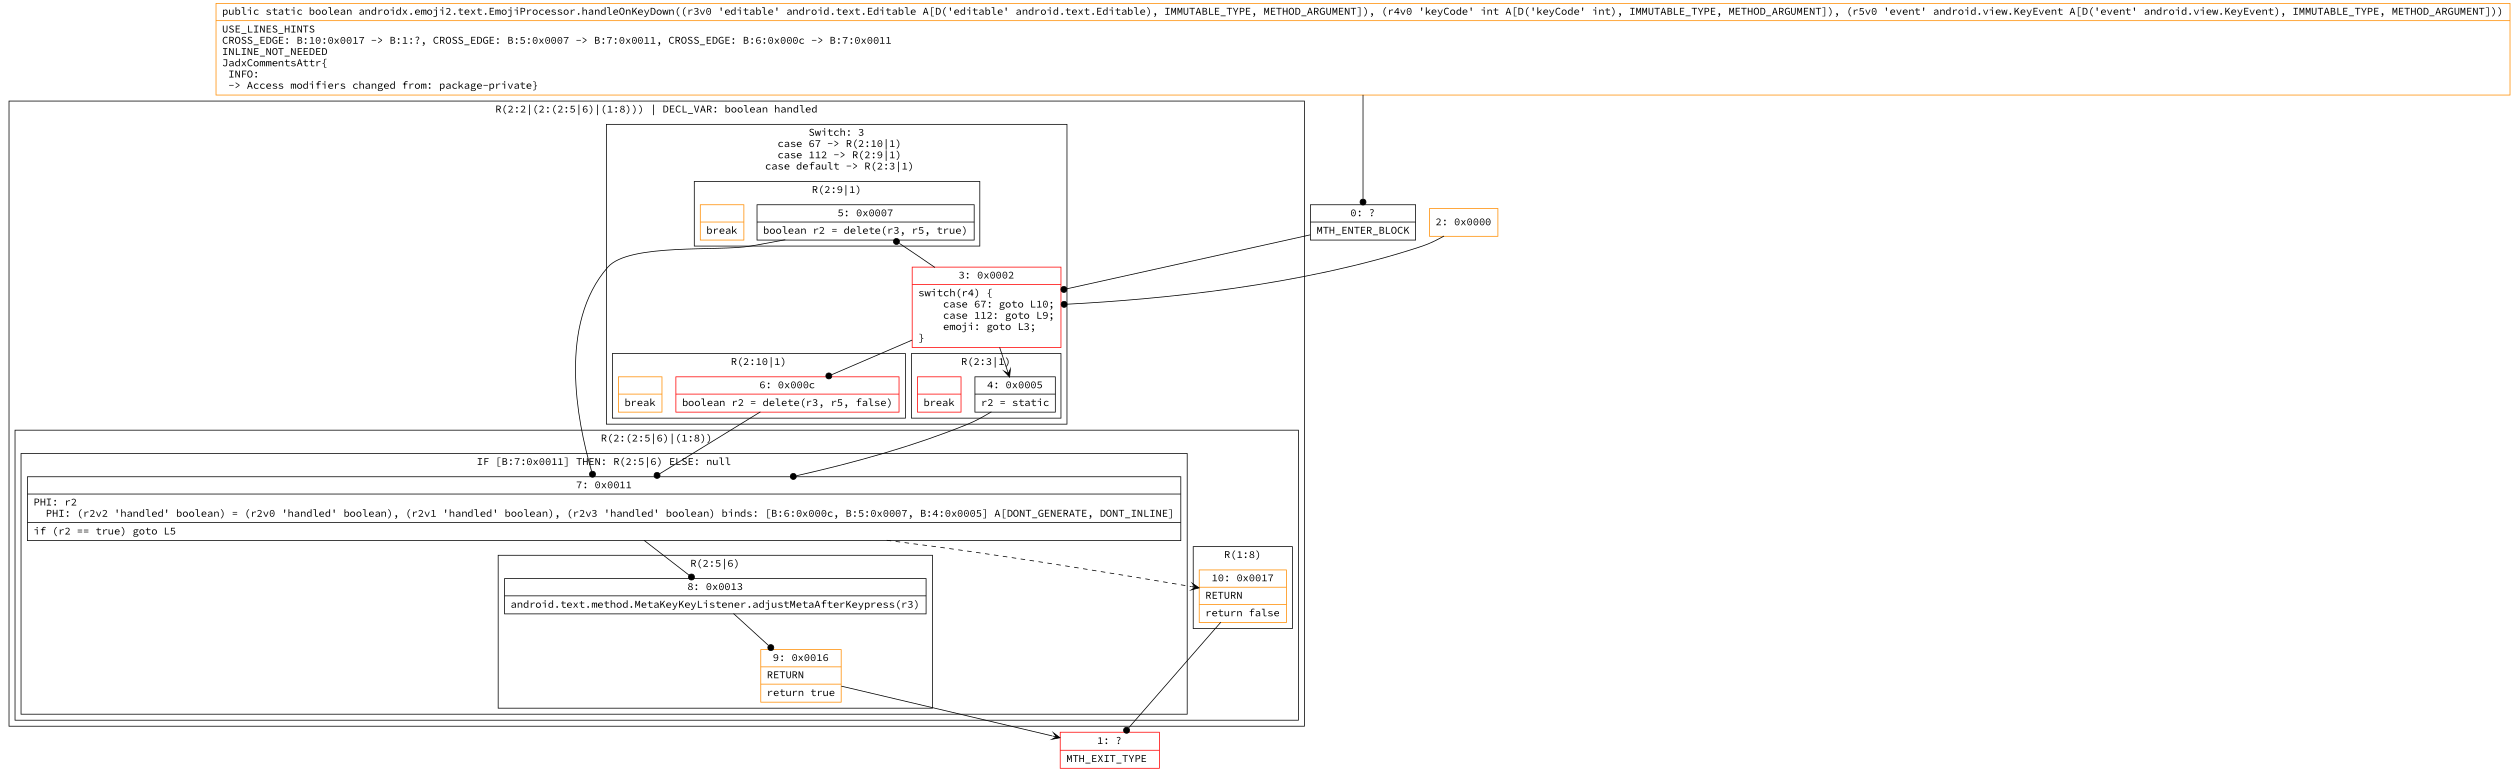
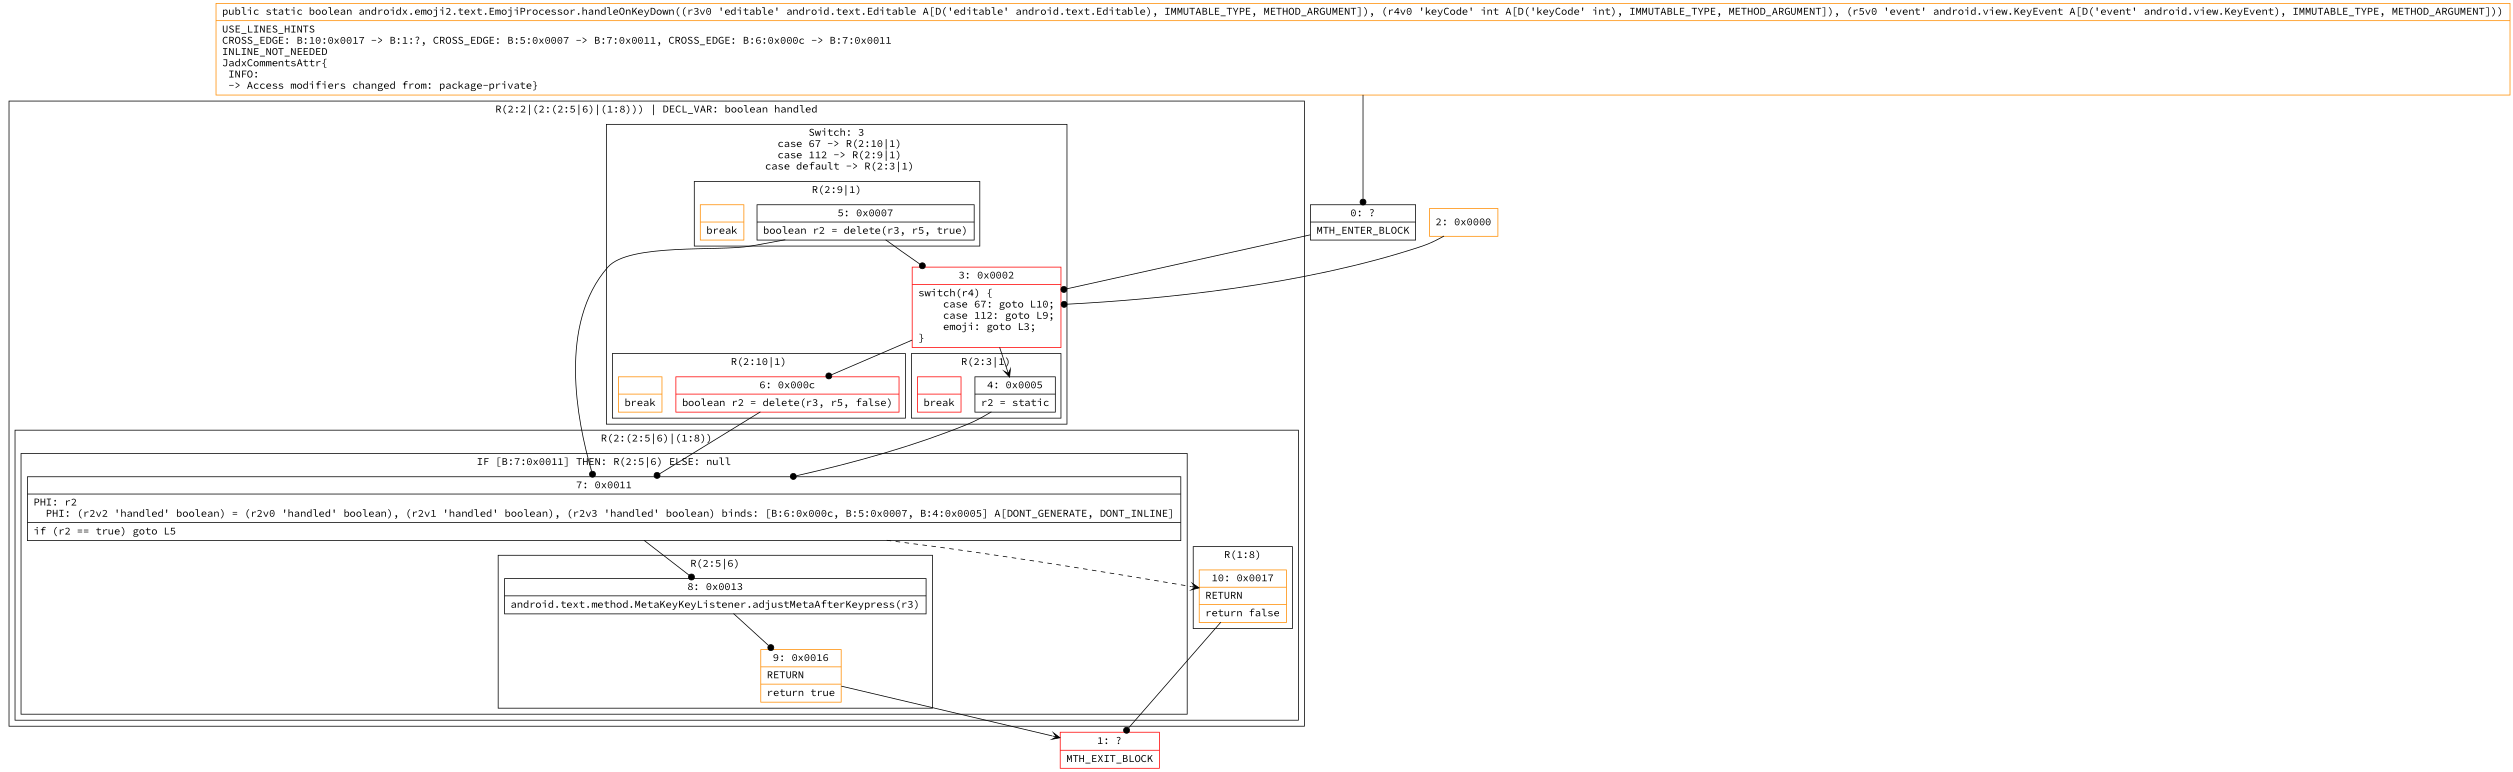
edge "3: 0x0002" -> "5: 0x0007": reversed
node "1: ?": text "MTH_EXIT_TYPE" -> "MTH_EXIT_BLOCK"
